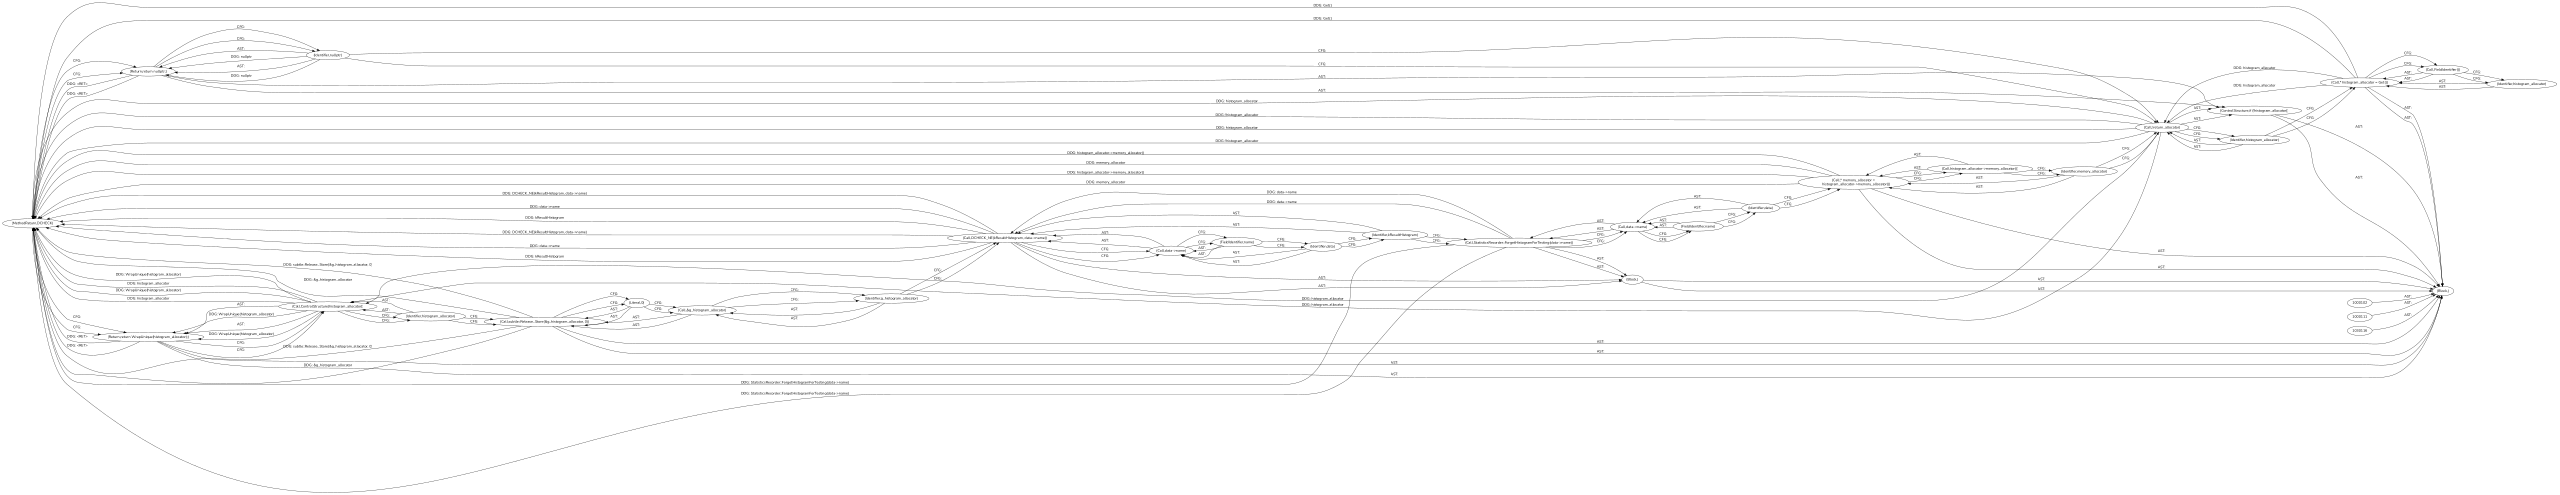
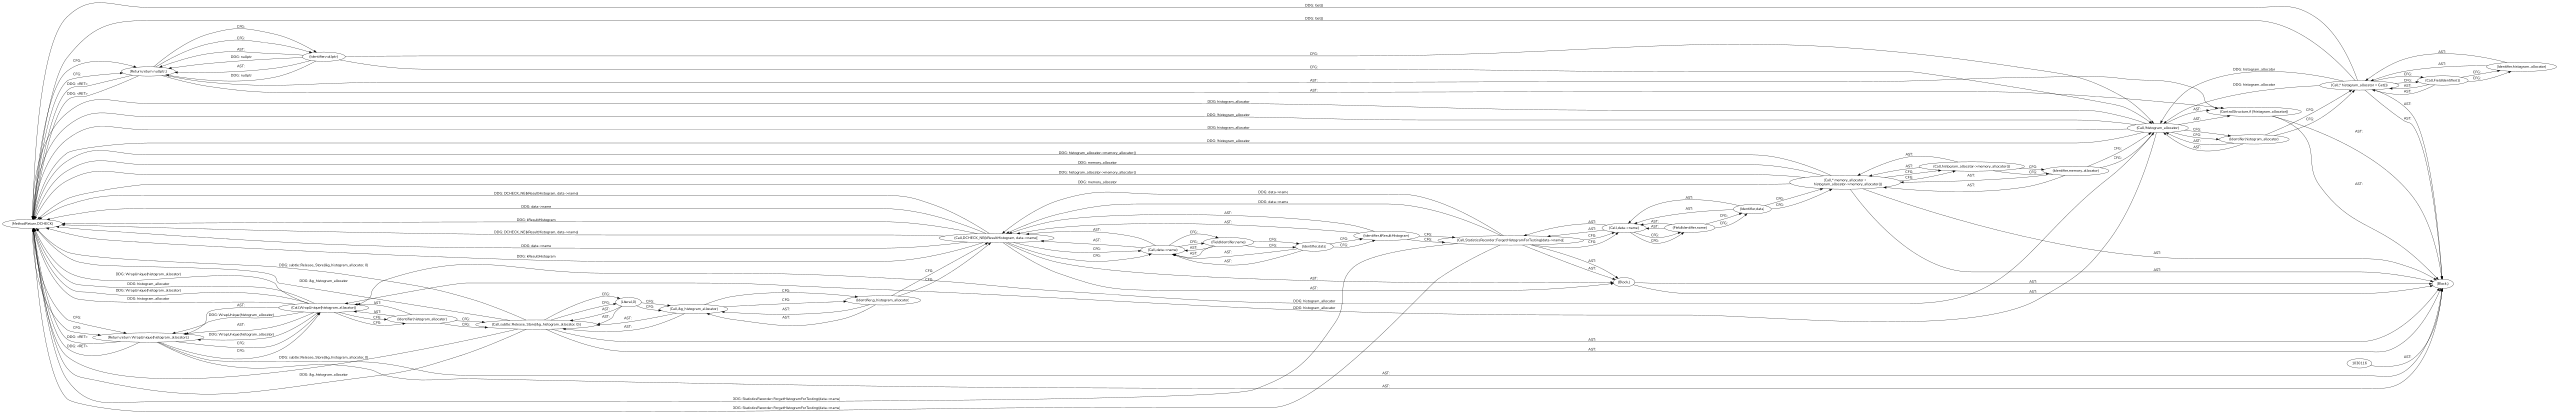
node "(Call,!return_allocator)": label "(Call,!return_allocator)" -> "(Call,!histogram_allocator)"
node "1000102": removed
node "(Call,ControlStructure(histogram_allocator))": label "(Call,ControlStructure(histogram_allocator))" -> "(Call,WrapUnique(histogram_allocator))"
node "1000111": removed
